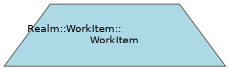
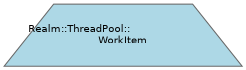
node "Realm::WorkItem:: WorkItem": label "Realm::WorkItem:: WorkItem" -> "Realm::ThreadPool:: WorkItem"
